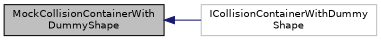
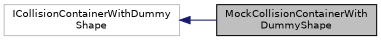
edge "ICollisionContainerWithDummy Shape" -> "MockCollisionContainerWith DummyShape": reversed
